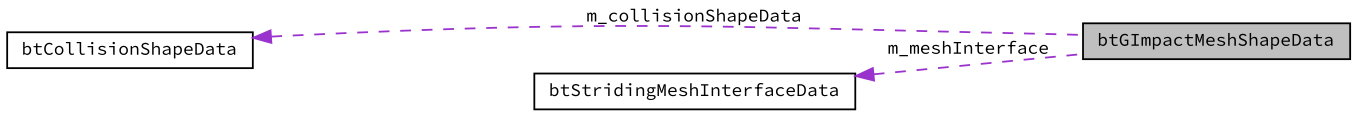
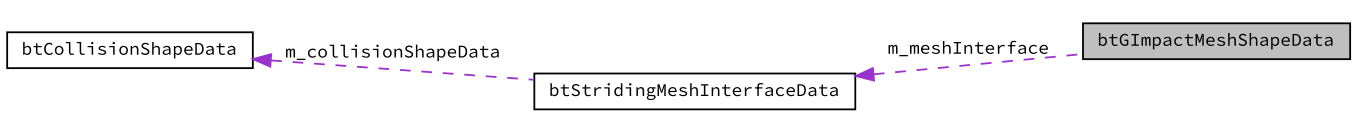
edge "btGImpactMeshShapeData" -> "btCollisionShapeData": now "btStridingMeshInterfaceData" -> "btCollisionShapeData"
